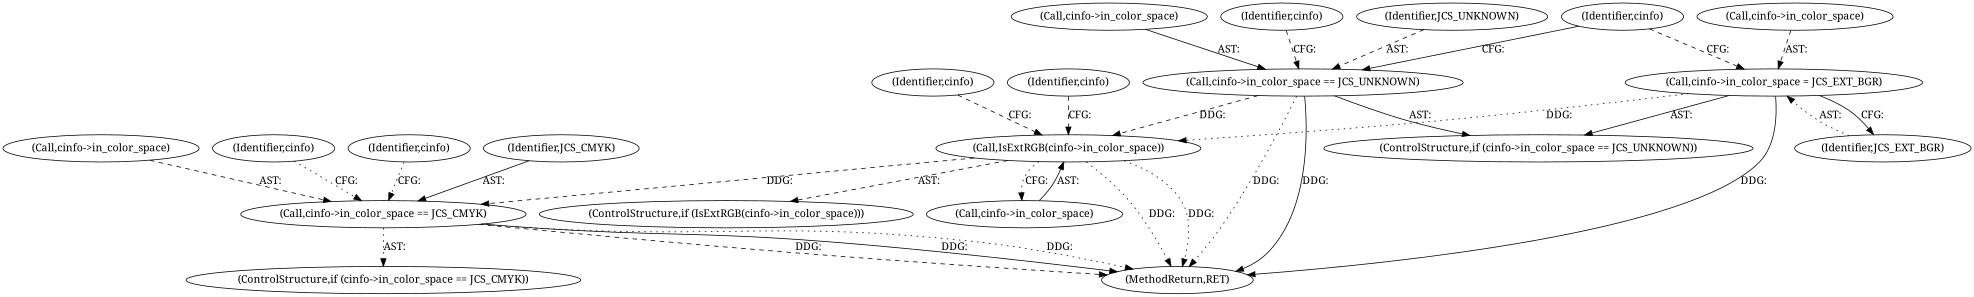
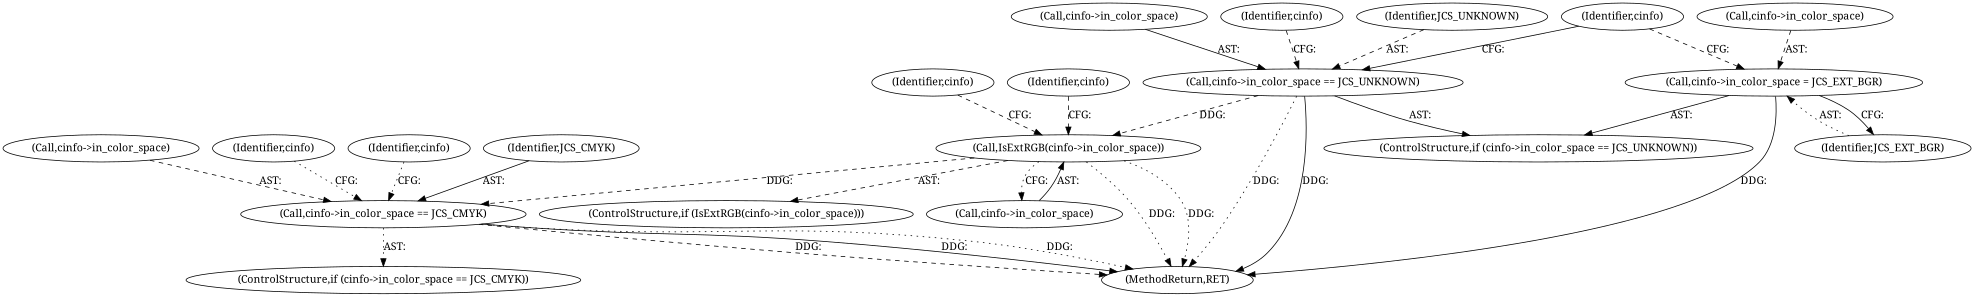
edge "(Call,cinfo->in_color_space = JCS_EXT_BGR)" -> "(Call,IsExtRGB(cinfo->in_color_space))": removed, label "DDG:"
